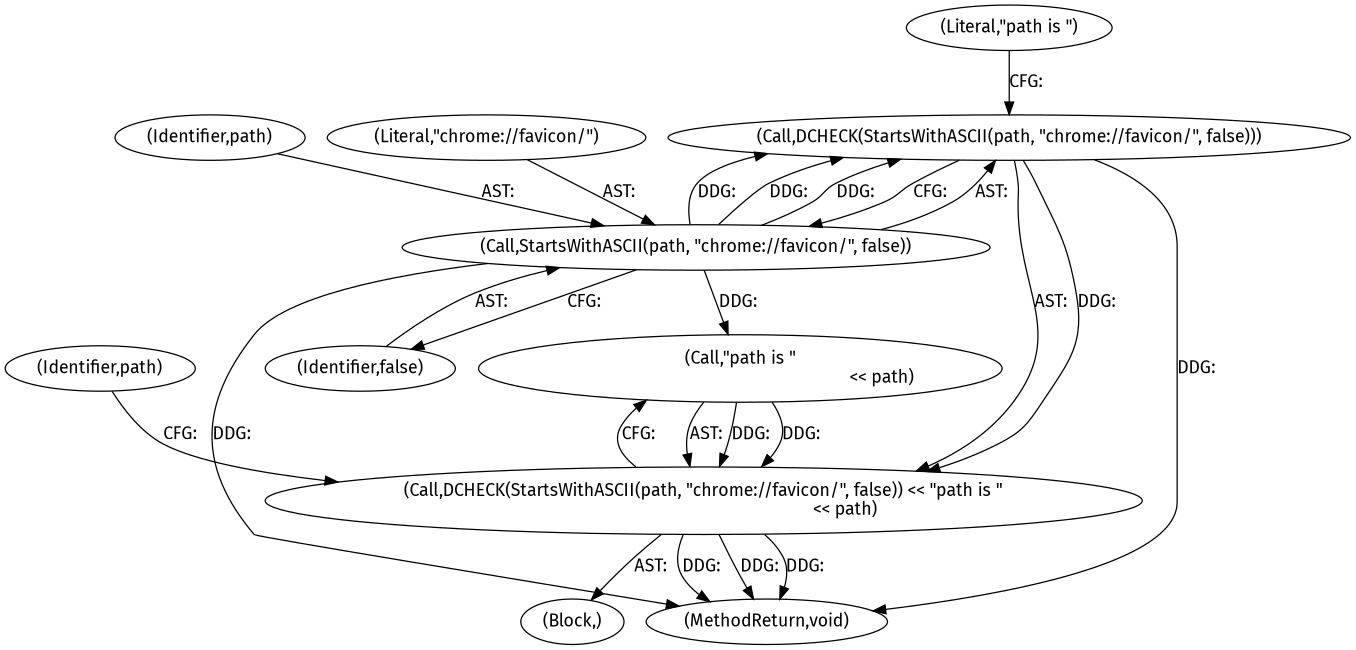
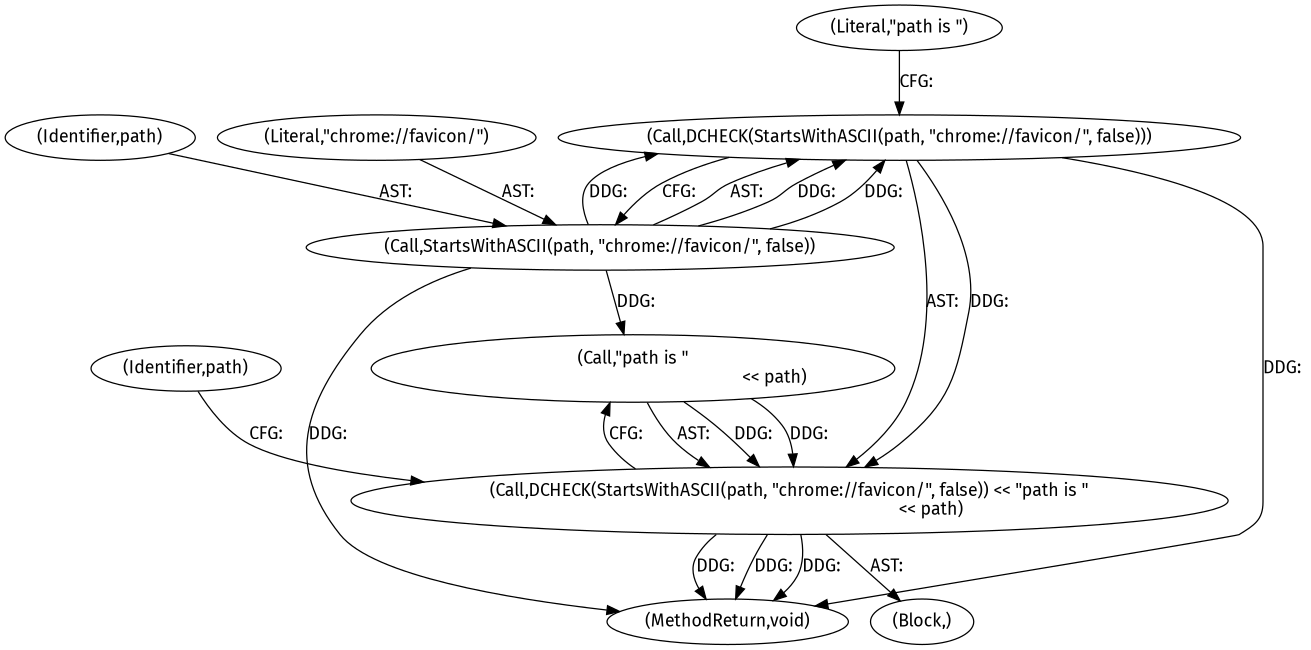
node "(Identifier,false)": removed
